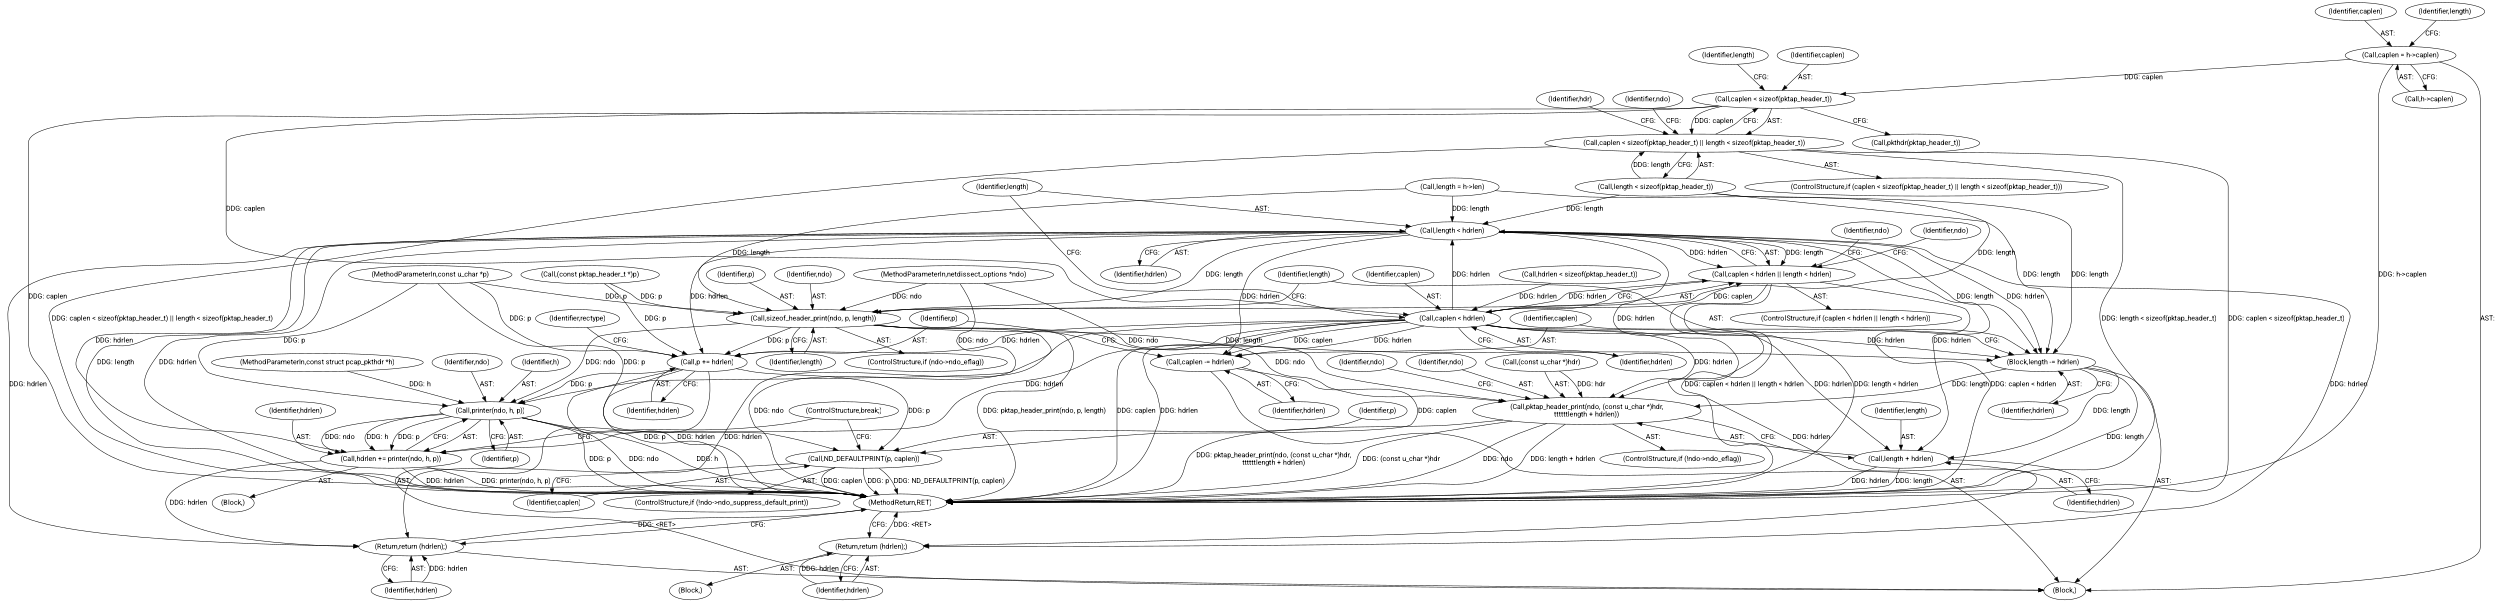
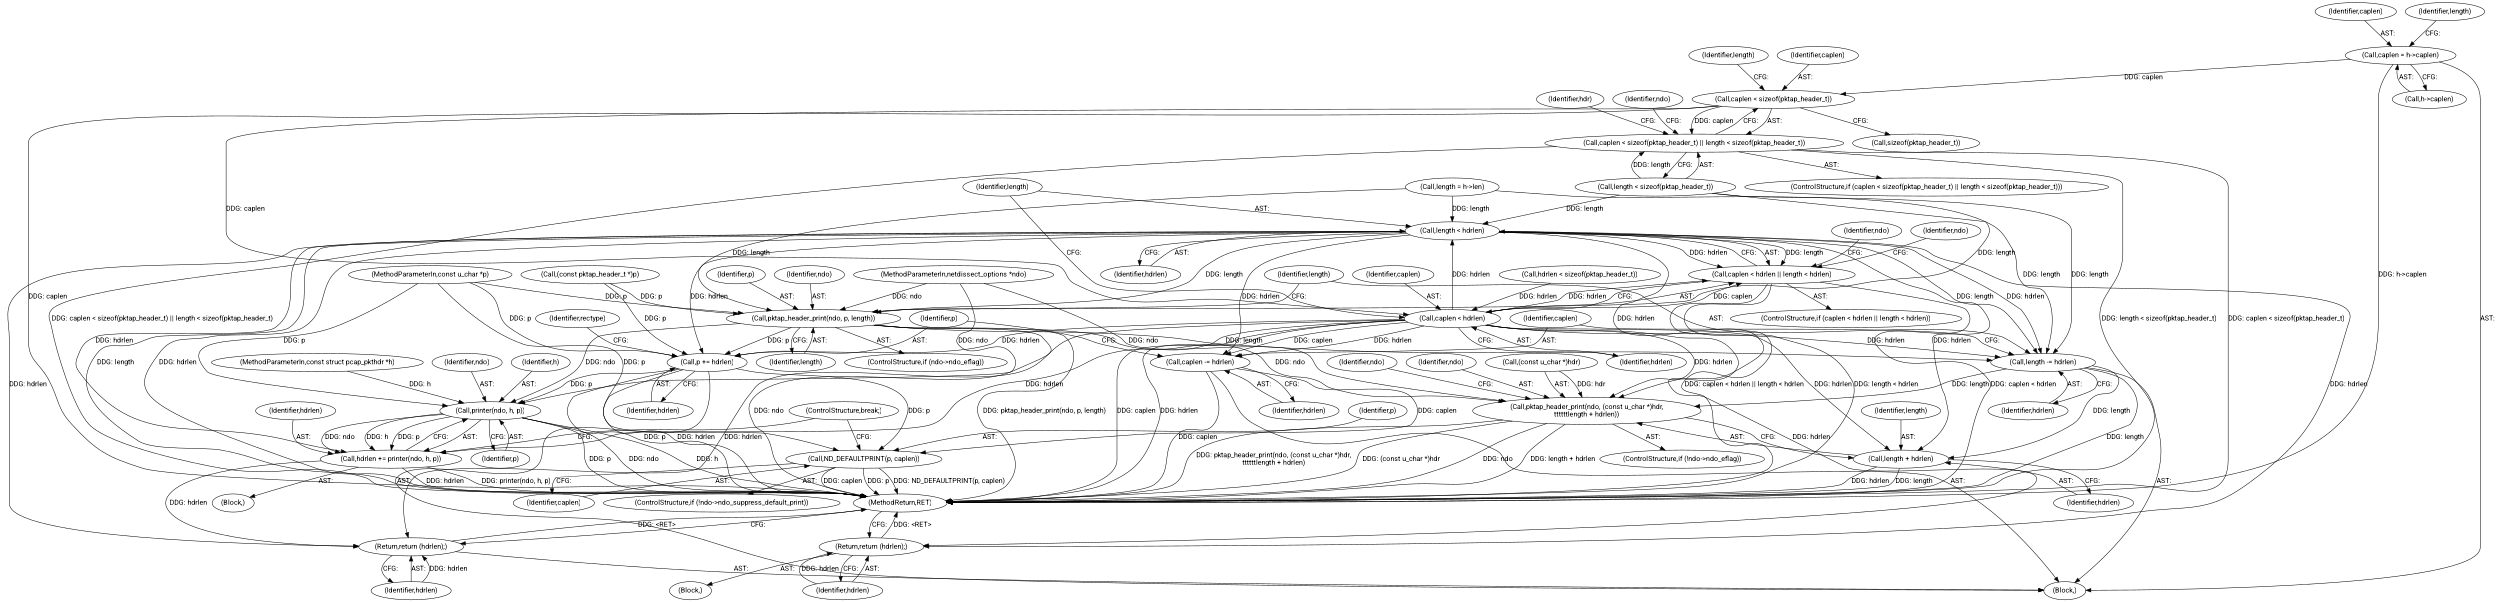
node "(Call,pkthdr(pktap_header_t))": label "(Call,pkthdr(pktap_header_t))" -> "(Call,sizeof(pktap_header_t))"
node "(Call,sizeof_header_print(ndo, p, length))": label "(Call,sizeof_header_print(ndo, p, length))" -> "(Call,pktap_header_print(ndo, p, length))"
node "(Block,length -= hdrlen)": label "(Block,length -= hdrlen)" -> "(Call,length -= hdrlen)"
edge "(Call,caplen -= hdrlen)" -> "(MethodReturn,RET)": added, label "DDG: caplen"
